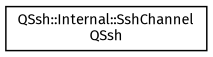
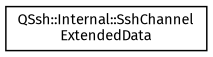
node "QSsh::Internal::SshChannel QSsh": label "QSsh::Internal::SshChannel QSsh" -> "QSsh::Internal::SshChannel ExtendedData"
